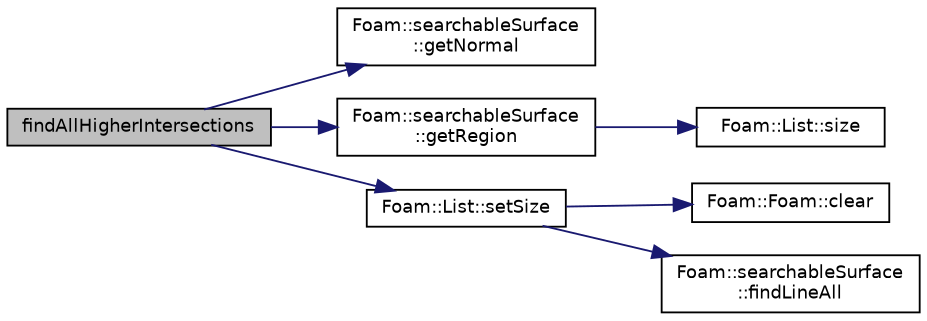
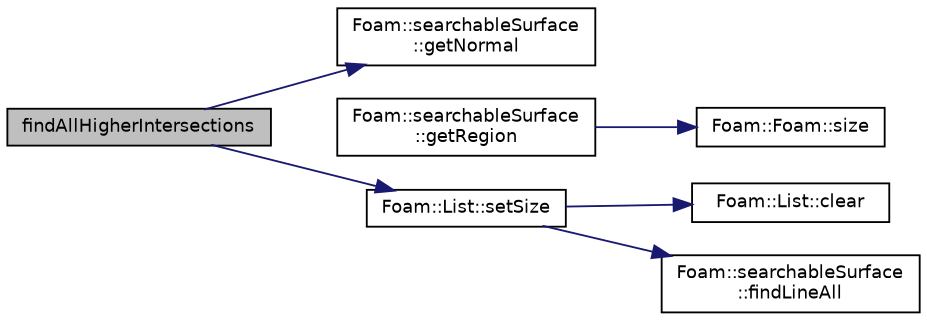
edge "findAllHigherIntersections" -> "Foam::searchableSurface ::getRegion": removed
node "Foam::List::size": label "Foam::List::size" -> "Foam::Foam::size"
node "Foam::Foam::clear": label "Foam::Foam::clear" -> "Foam::List::clear"
